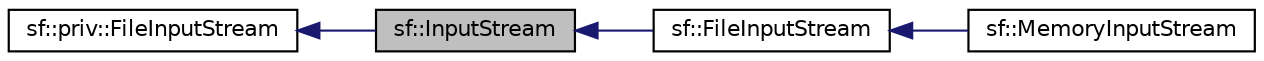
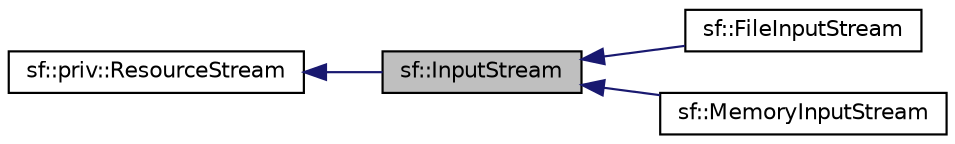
node "sf::priv::FileInputStream": label "sf::priv::FileInputStream" -> "sf::priv::ResourceStream"
edge "sf::MemoryInputStream" -> "sf::FileInputStream": now "sf::MemoryInputStream" -> "sf::InputStream"
